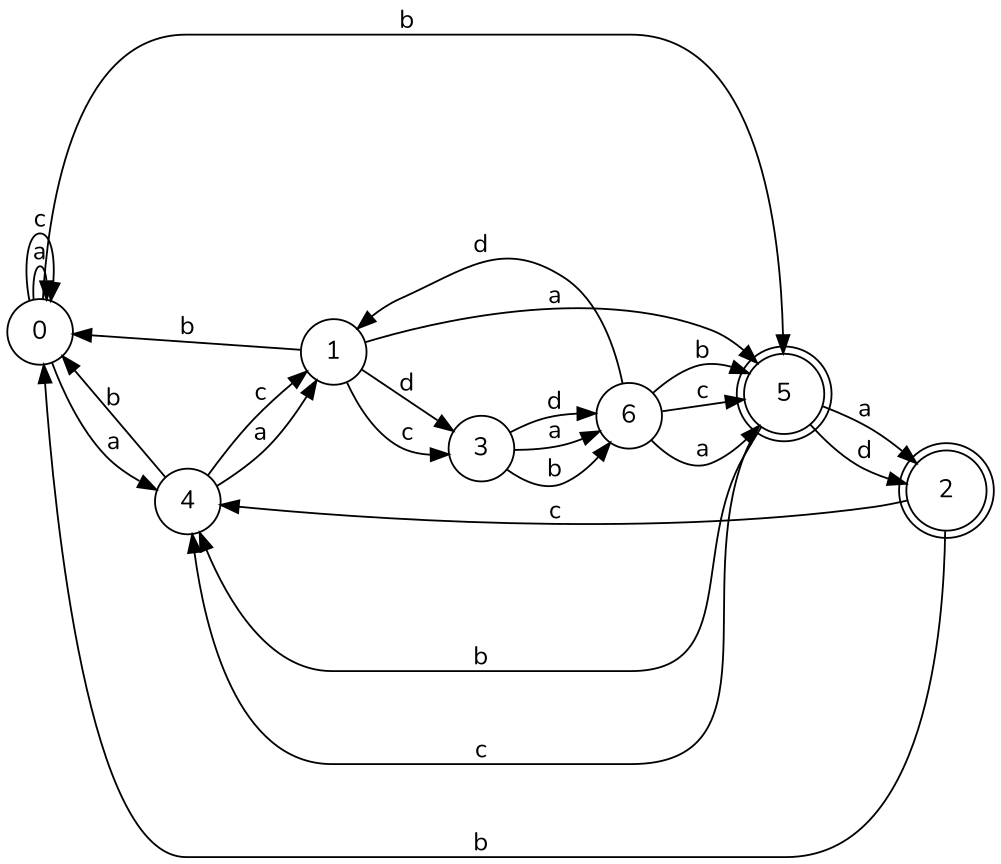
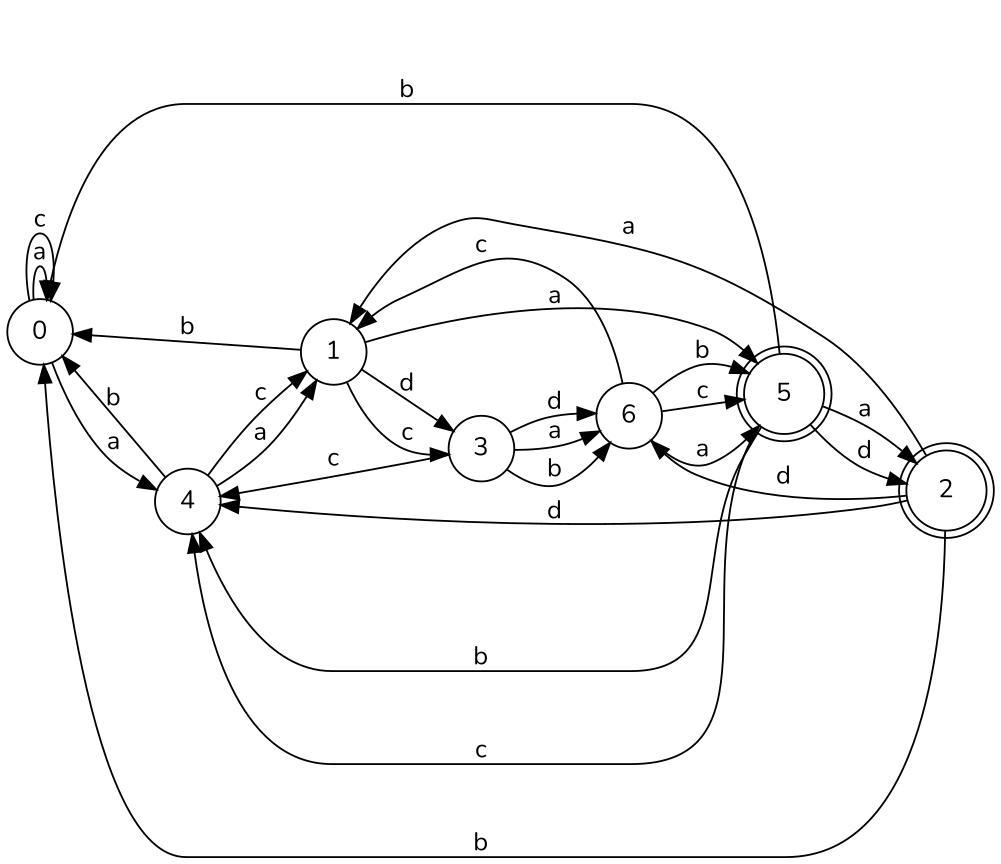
edge "0" -> "5": reversed
edge "6" -> "1": label "d" -> "c"
edge "2" -> "1": added, label "a"
edge "3" -> "4": added, label "c"
edge "2" -> "6": added, label "d"
edge "2" -> "4": label "c" -> "d"
